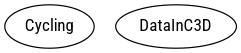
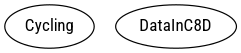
node "DataInC3D": label "DataInC3D" -> "DataInC8D"
